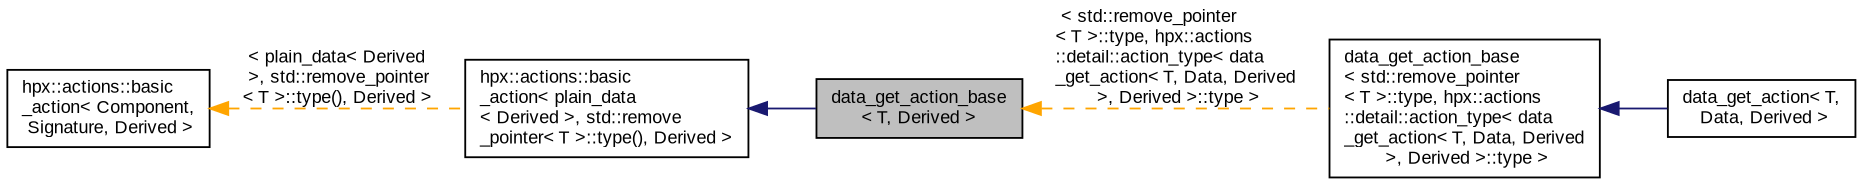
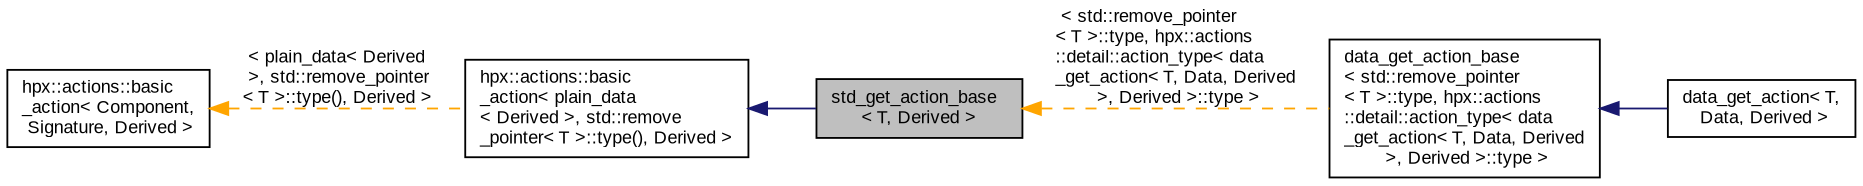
node "data_get_action_base < T, Derived >": label "data_get_action_base < T, Derived >" -> "std_get_action_base < T, Derived >"
